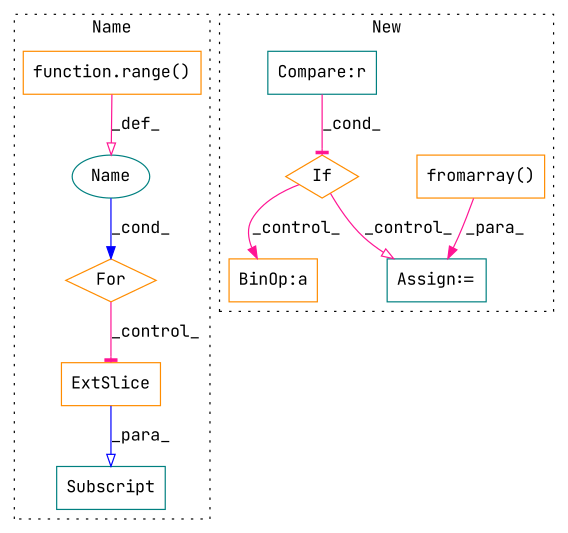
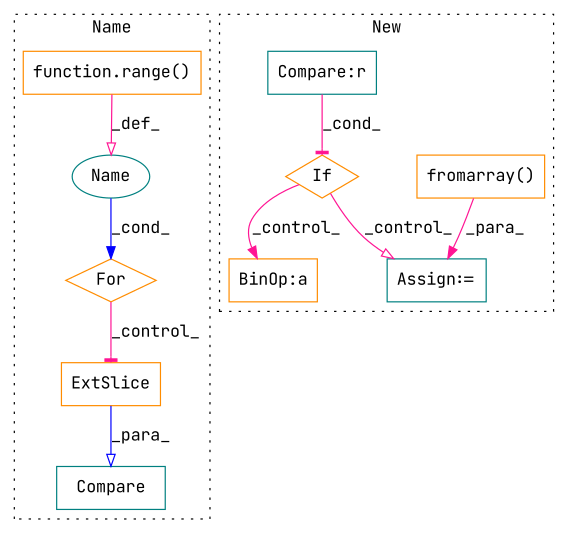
node "Subscript": label "Subscript" -> "Compare"
